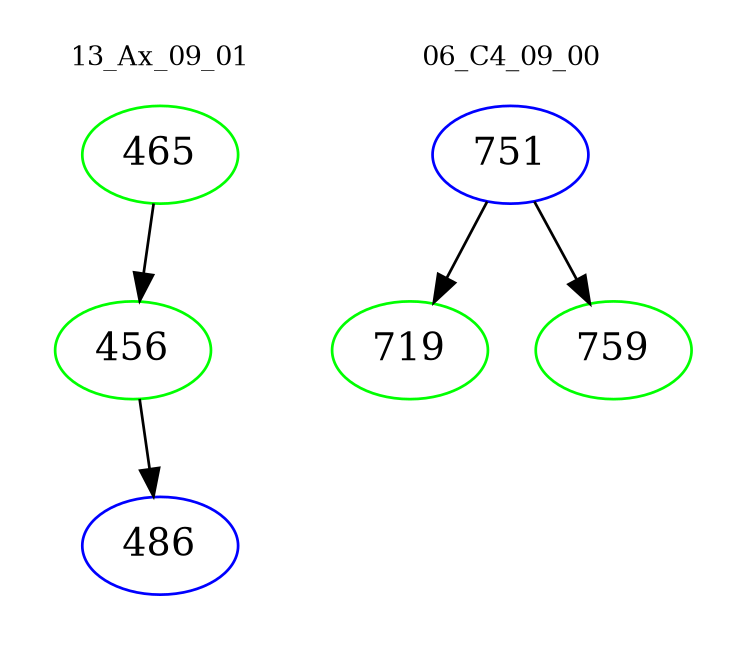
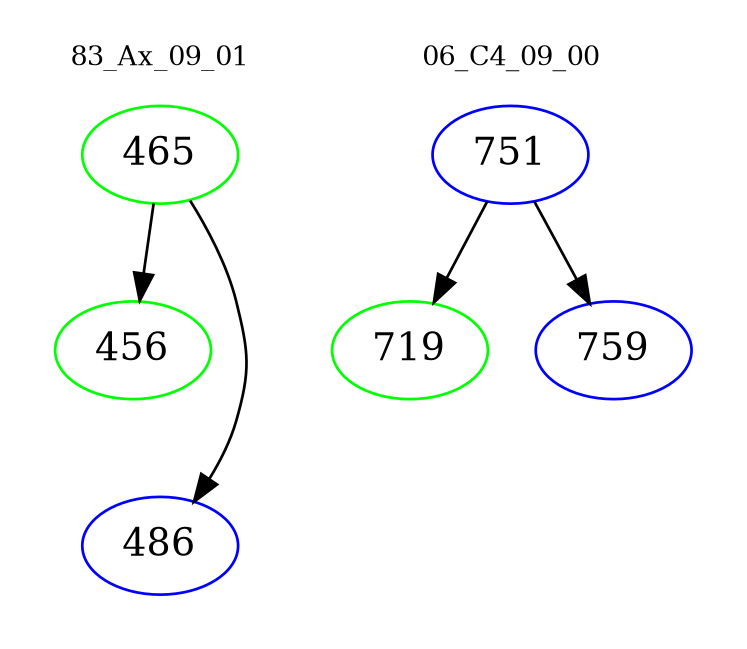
cluster "13_Ax_09_01": label "13_Ax_09_01" -> "83_Ax_09_01"
node "759": color green -> blue
edge "456" -> "486": now "465" -> "486"
